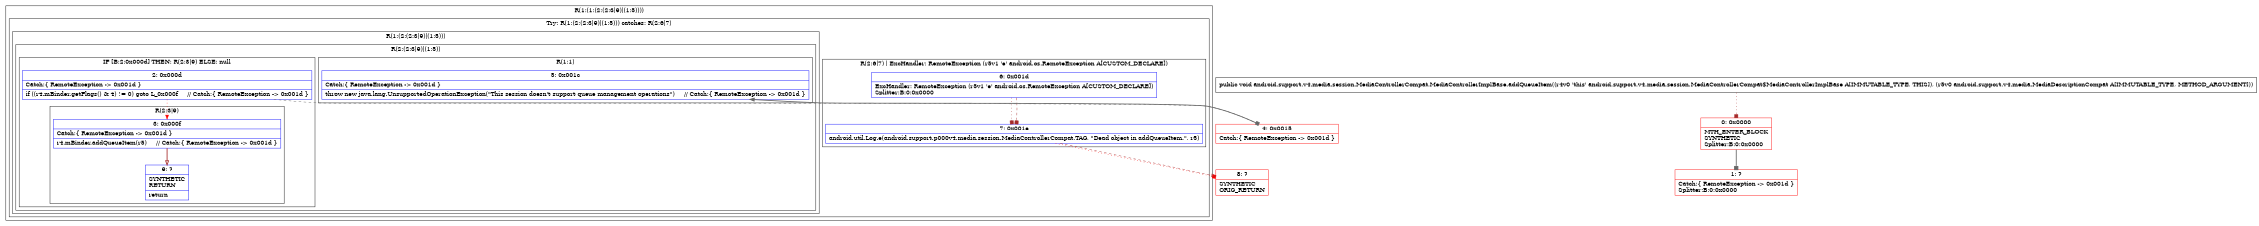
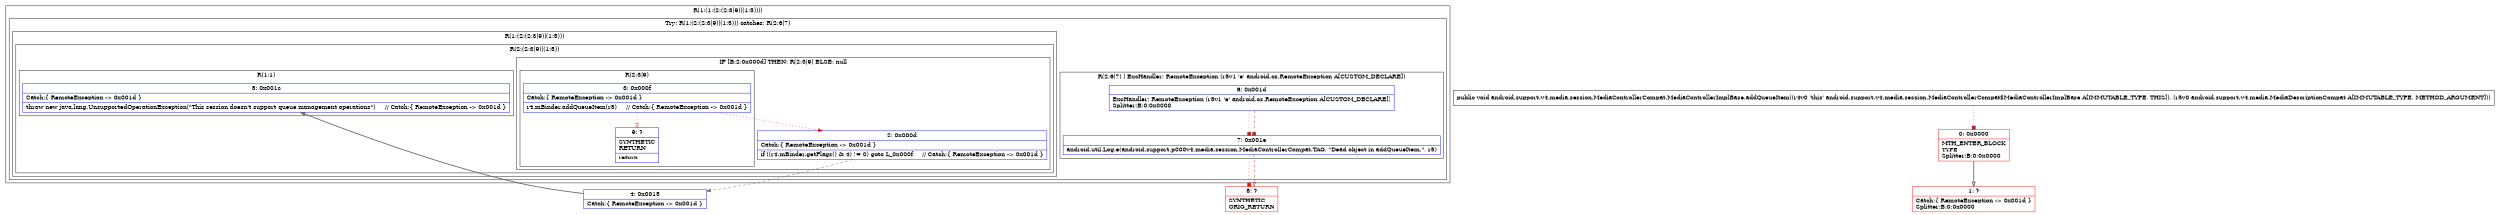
edge "2: 0x000d" -> "4: 0x0015": arrowhead box -> normal
edge "2: 0x000d" -> "3: 0x000f": reversed
node "4: 0x0015": color red -> blue
node "0: 0x0000": text "SYNTHETIC" -> "TYPE"
edge "3: 0x000f" -> "9: ?": style bold -> dotted
edge "0: 0x0000" -> "1: ?": arrowhead box -> onormal
